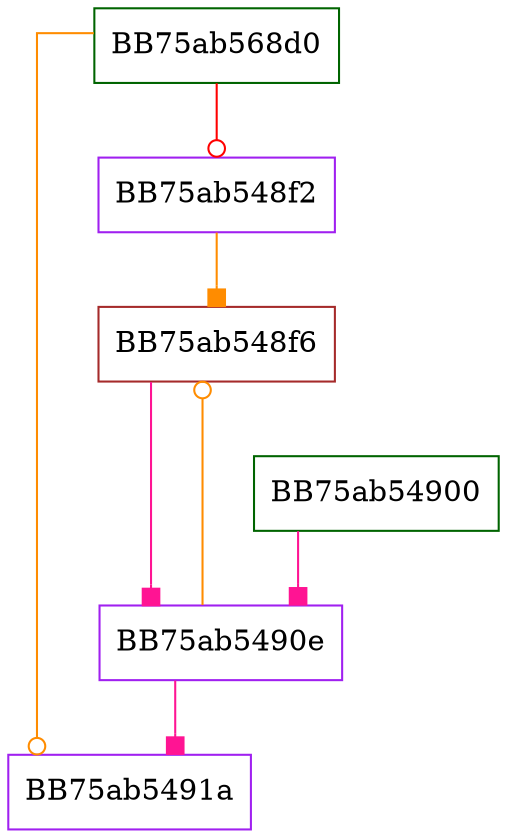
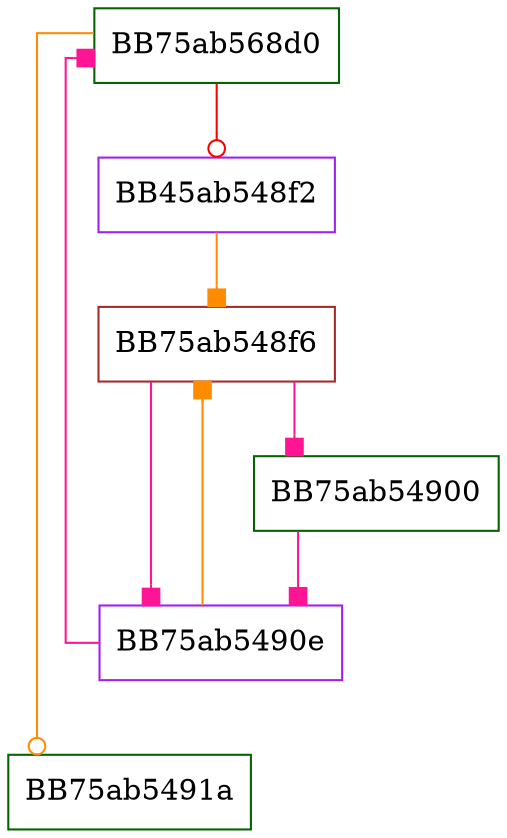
node "BB75ab548f2": label "BB75ab548f2" -> "BB45ab548f2"
edge "BB75ab548f6" -> "BB75ab54900": added
edge "BB75ab5490e" -> "BB75ab548f6": arrowhead odot -> box
edge "BB75ab5490e" -> "BB75ab5491a": now "BB75ab5490e" -> "BB75ab568d0"
node "BB75ab5491a": color purple -> darkgreen
